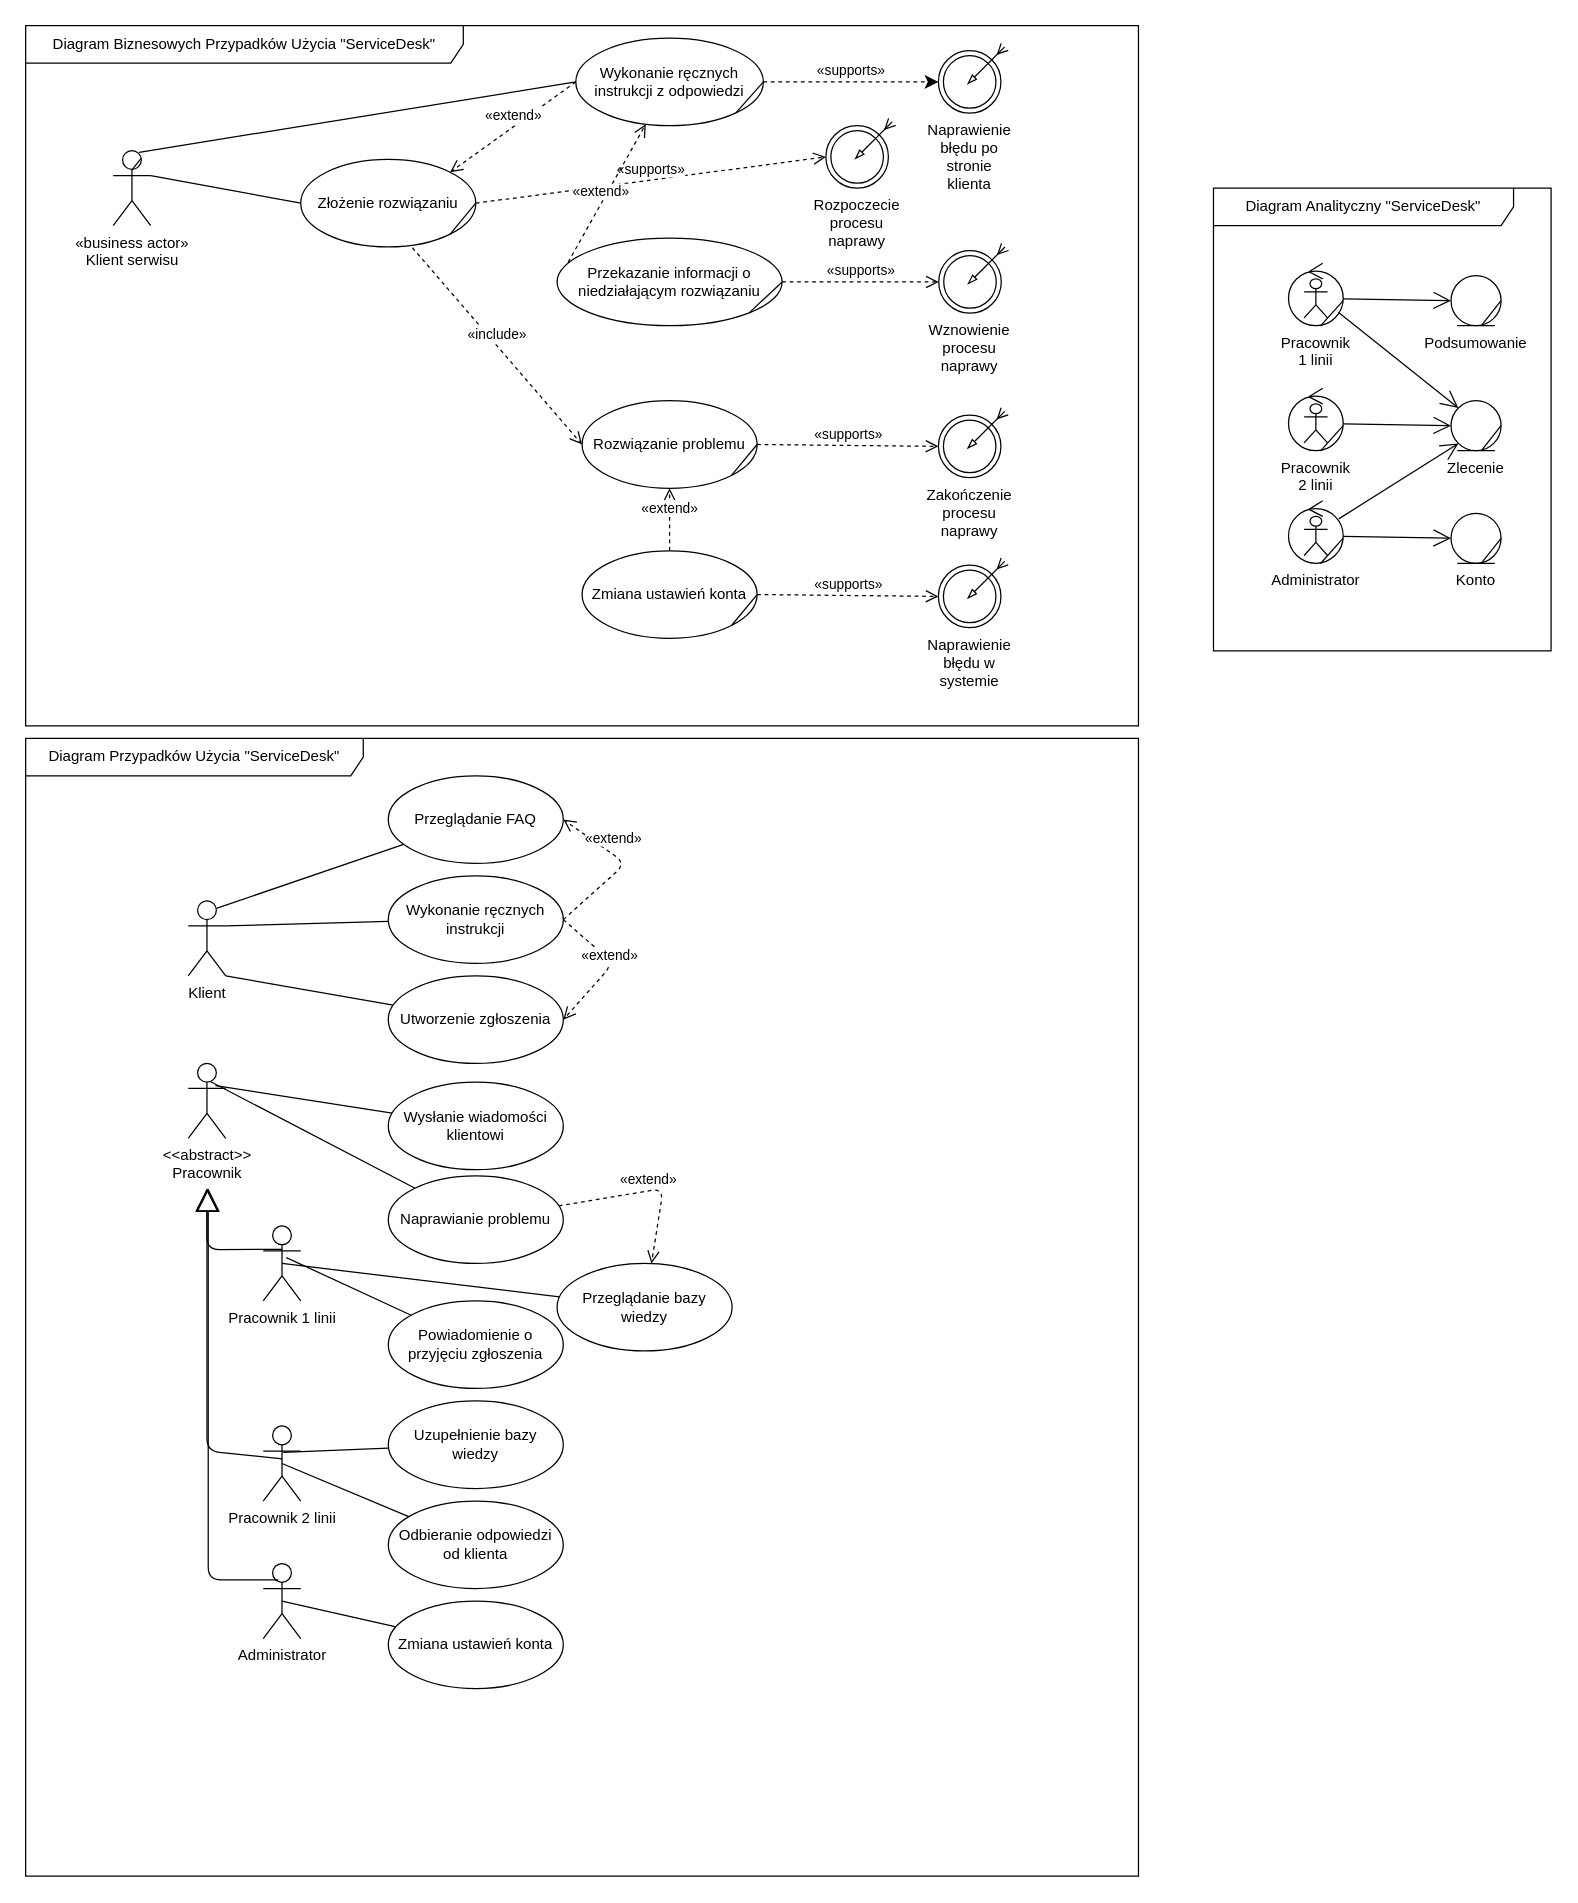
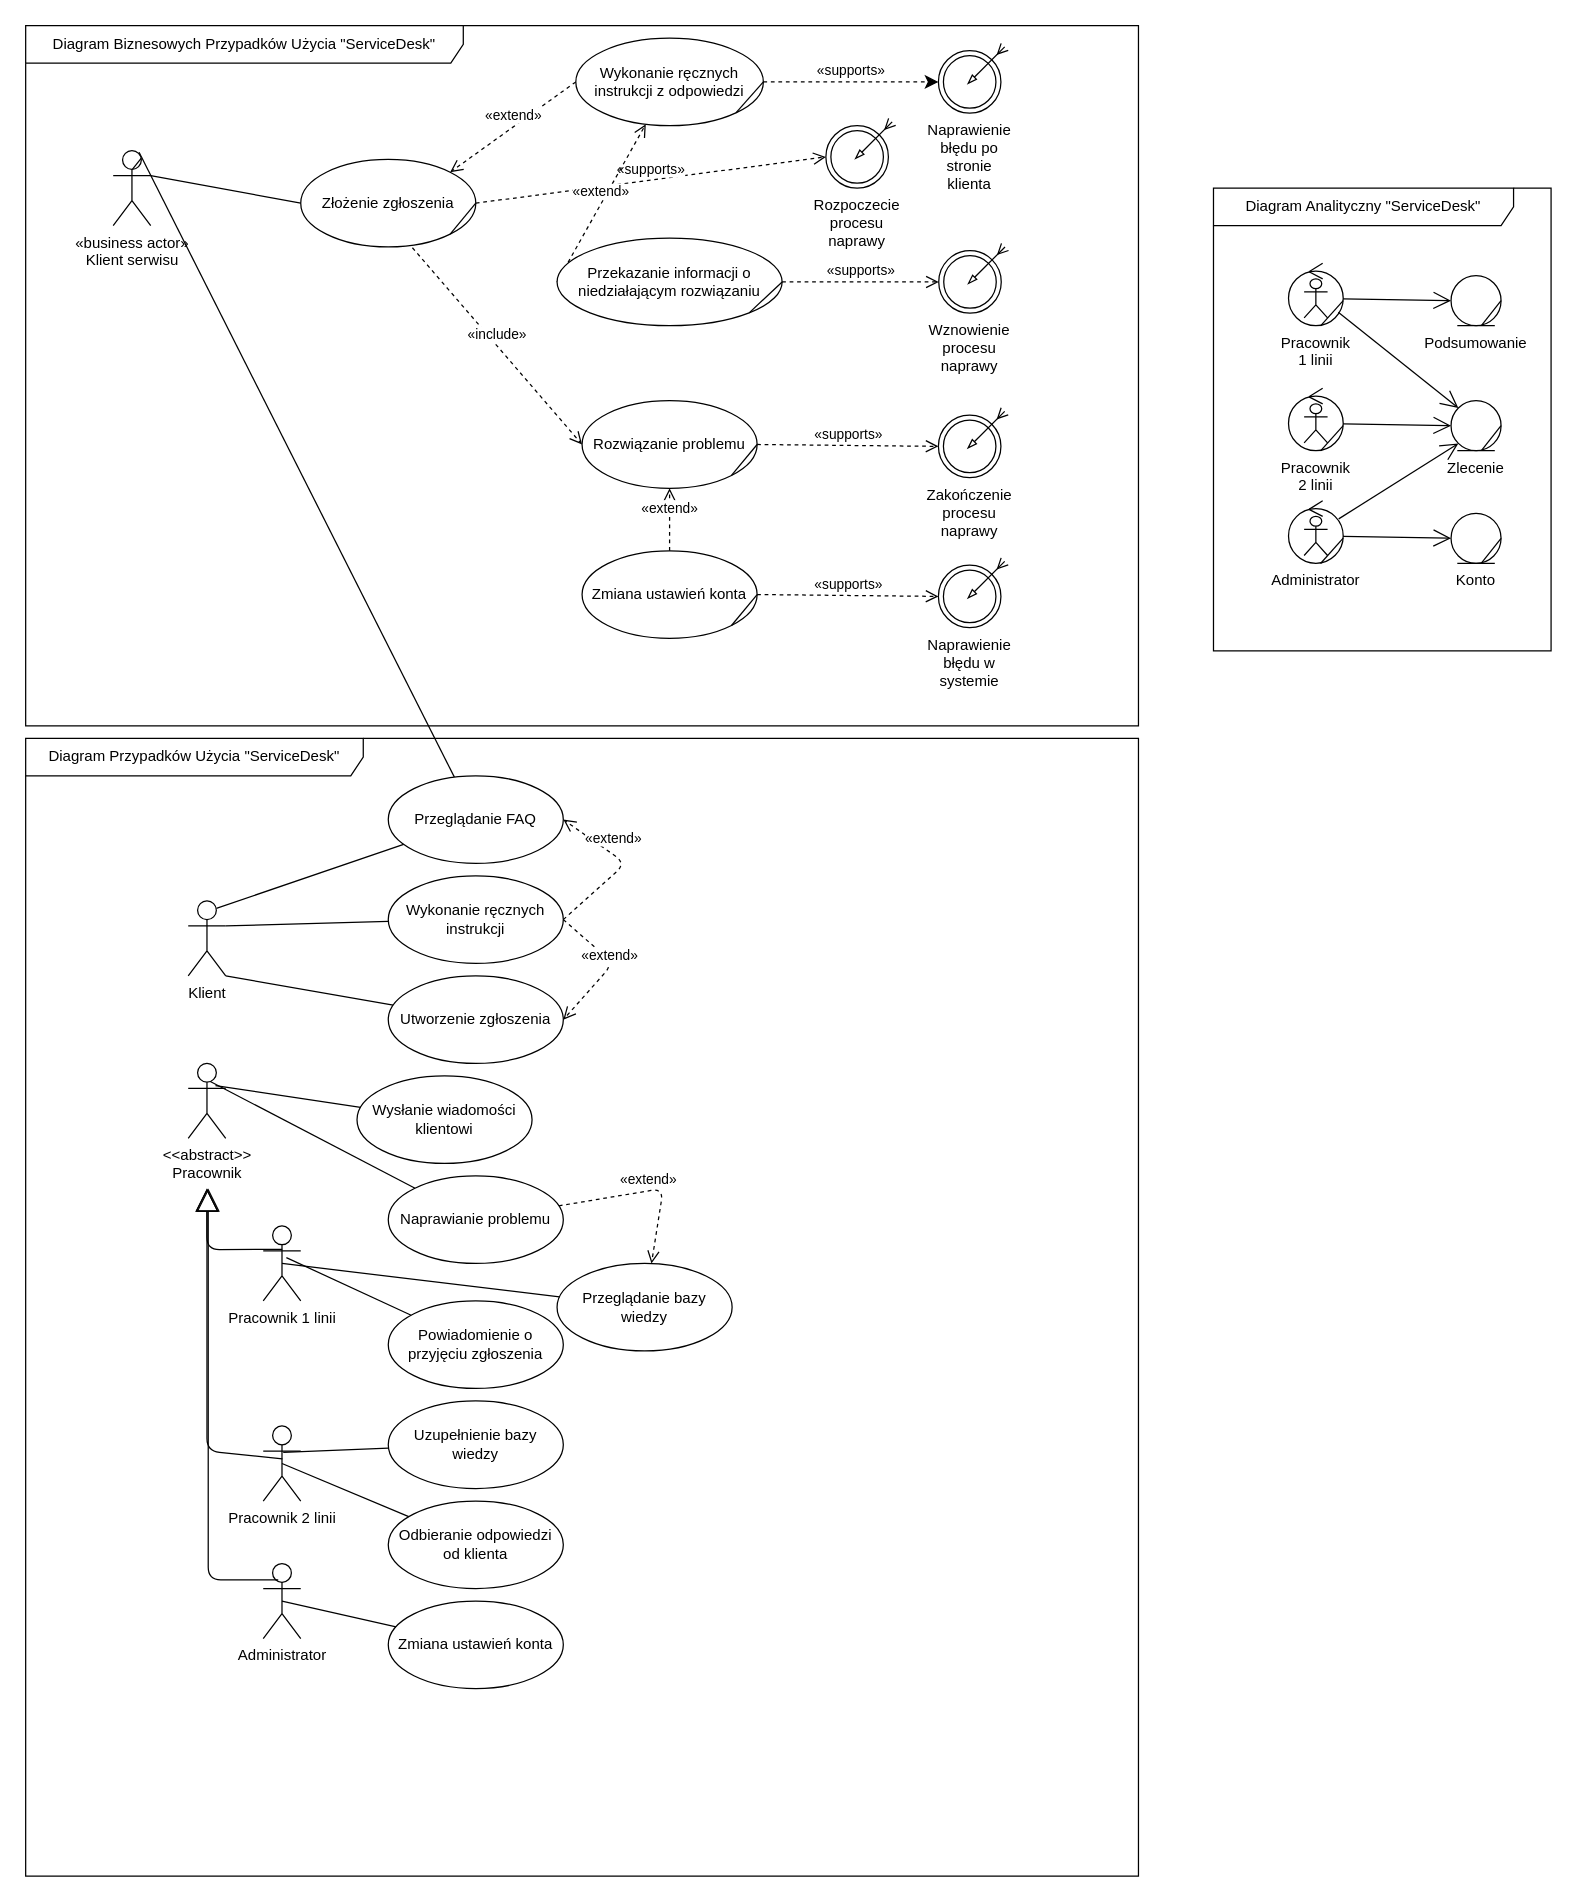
edge "Wykonanie ręcznych instrukcji z odpowiedzi" -- "«business actor» Klient serwisu": now "Przeglądanie FAQ" -- "«business actor» Klient serwisu"
node "Złożenie rozwiązaniu": label "Złożenie rozwiązaniu" -> "Złożenie zgłoszenia"
node "Wysłanie wiadomości klientowi": moved (476, 1126) -> (444, 1119)
